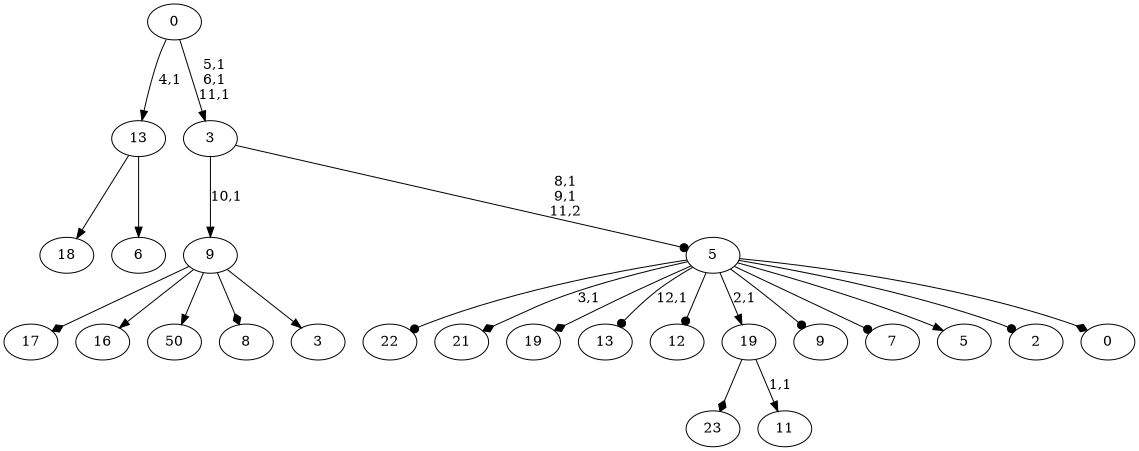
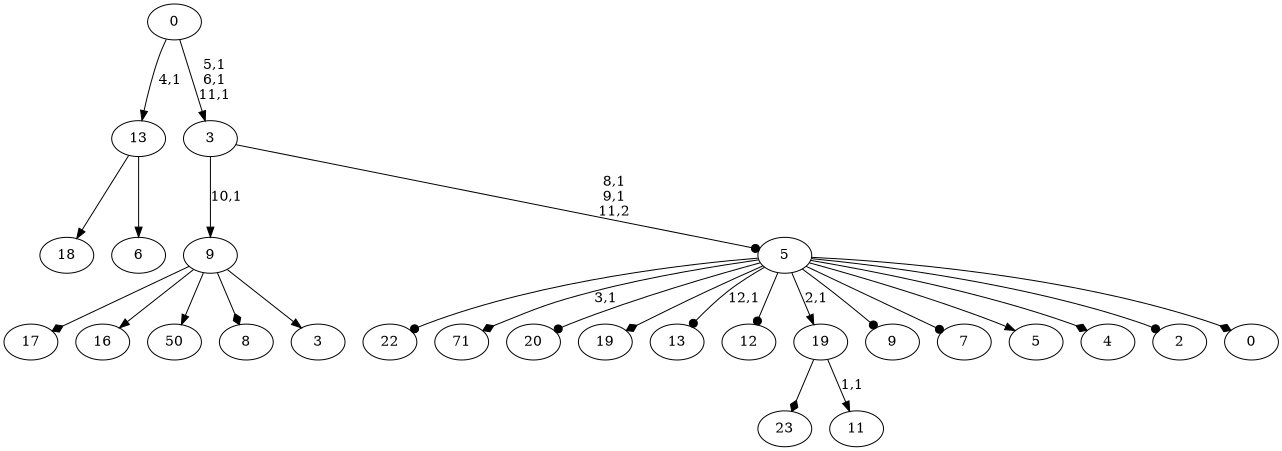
node "21": label "21" -> "71"
node "20": added
node "4": added
